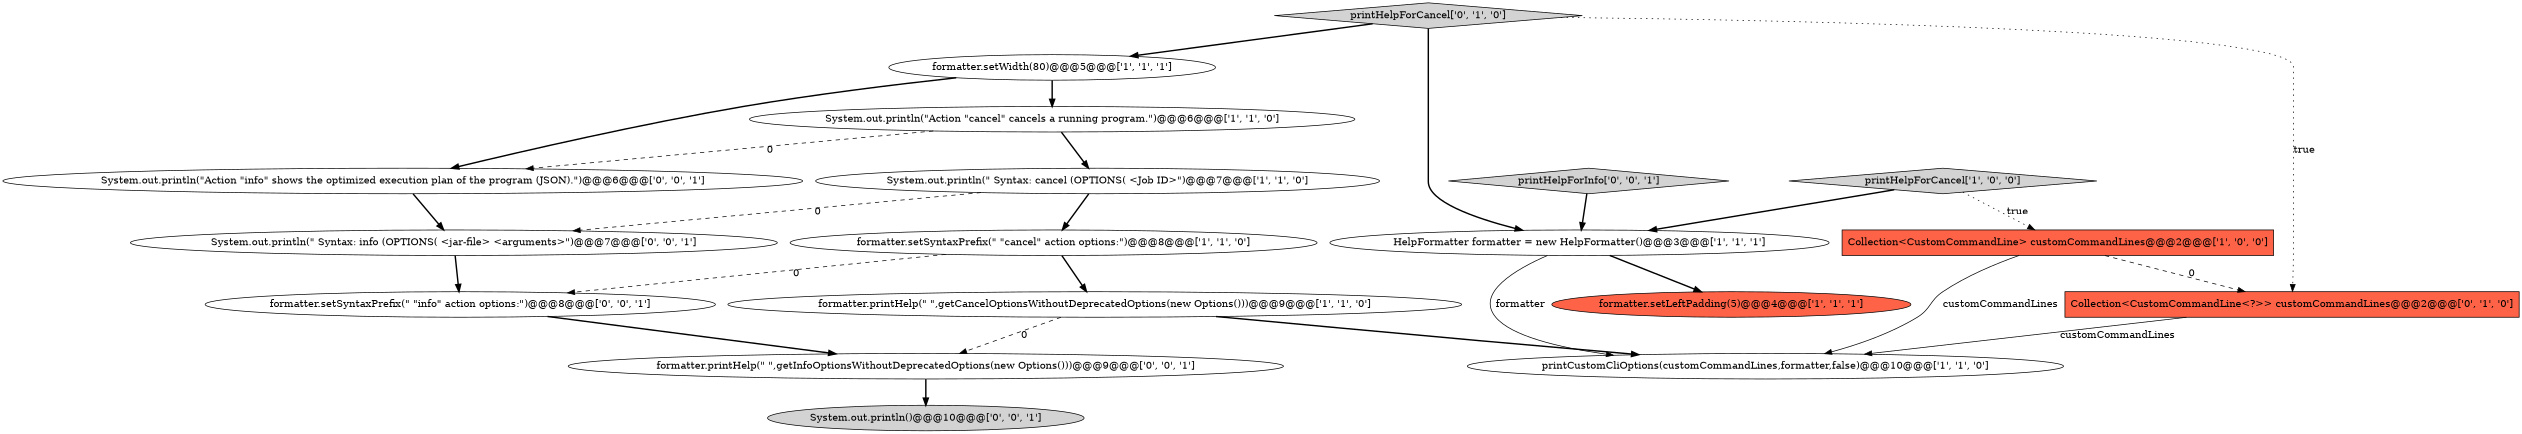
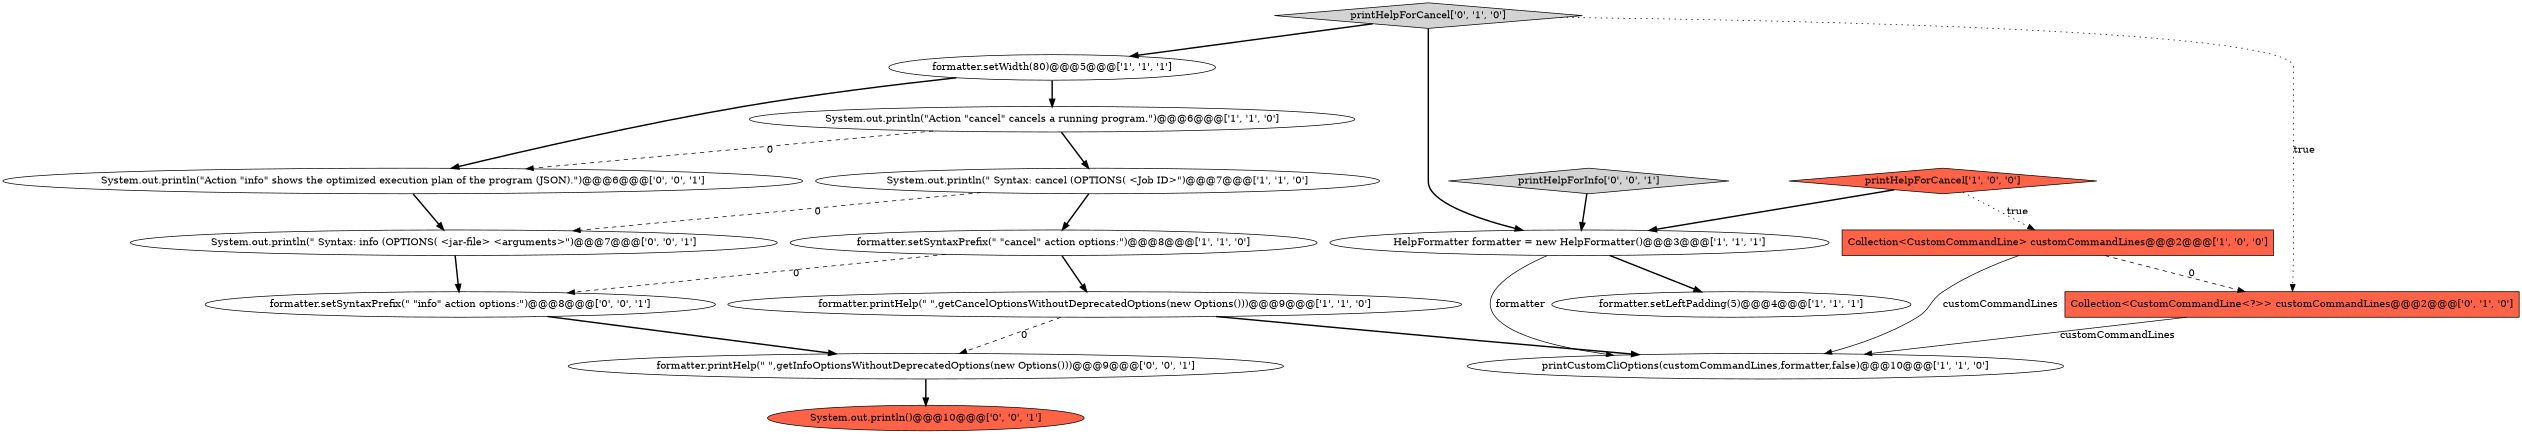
node "printHelpForCancel['1', '0', '0']": fillcolor lightgray -> tomato
node "formatter.setLeftPadding(5)@@@4@@@['1', '1', '1']": fillcolor tomato -> white
node "System.out.println()@@@10@@@['0', '0', '1']": fillcolor lightgray -> tomato
